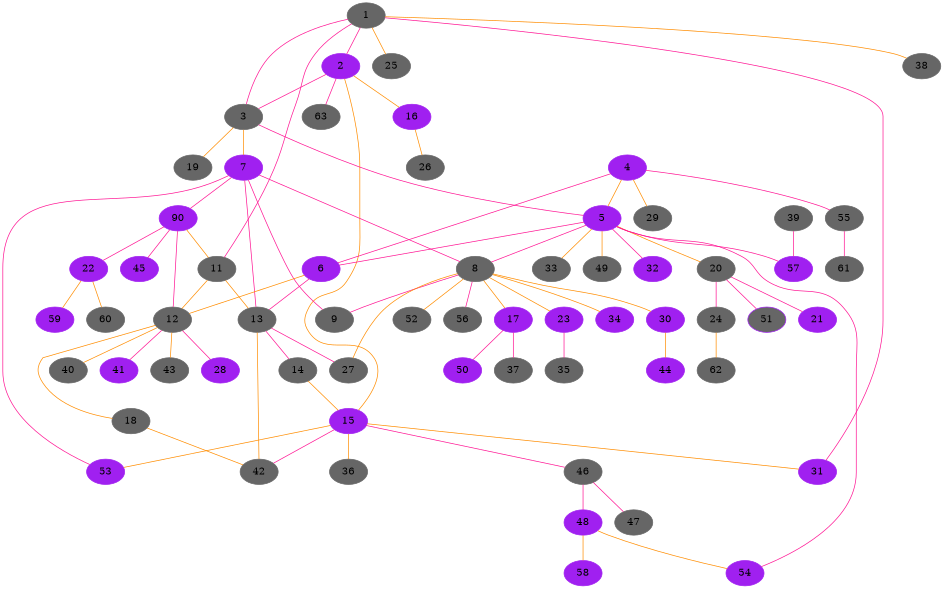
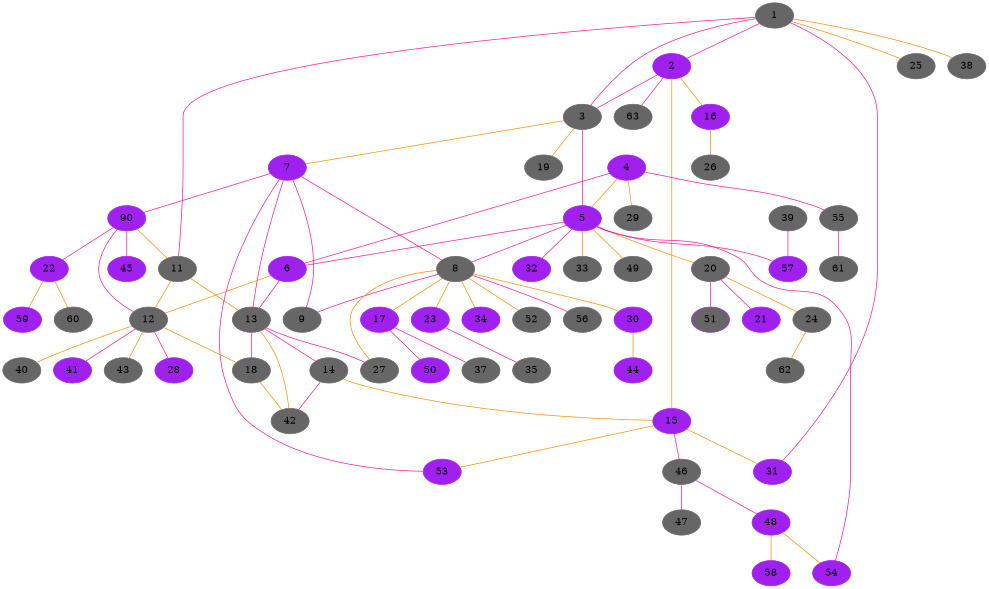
edge "20" -- "24": color deeppink -> darkorange
edge "13" -- "18": added
edge "15" -- "42": now "14" -- "42"
node "36": removed
